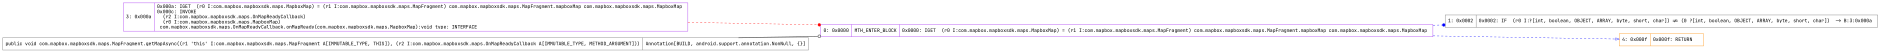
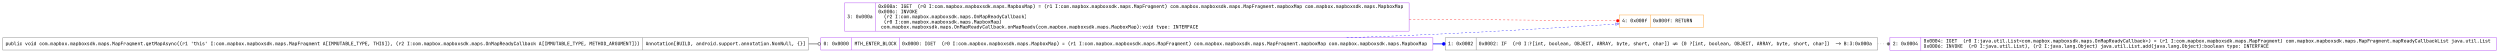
edge "3: 0x000a" -> "0: 0x0000": now "3: 0x000a" -> "4: 0x000f"
edge "0: 0x0000" -> "1: 0x0002": style dashed -> bold
node "2: 0x0004": added
